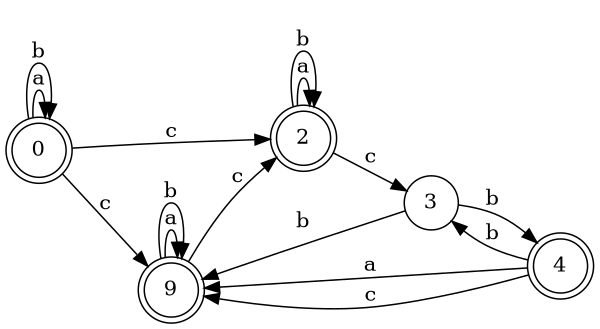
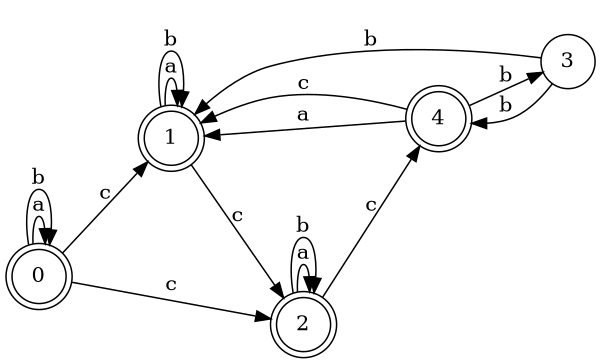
edge "2" -> "3": now "2" -> "4"
node "9": label "9" -> "1"
